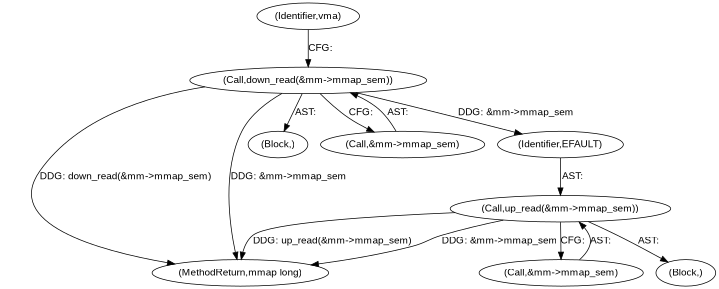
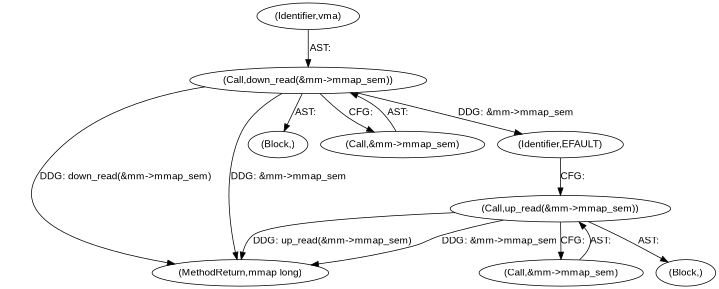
edge "(Identifier,vma)" -> "(Call,down_read(&mm->mmap_sem))": label "CFG: " -> "AST: "
edge "(Identifier,EFAULT)" -> "(Call,up_read(&mm->mmap_sem))": label "AST: " -> "CFG: "
